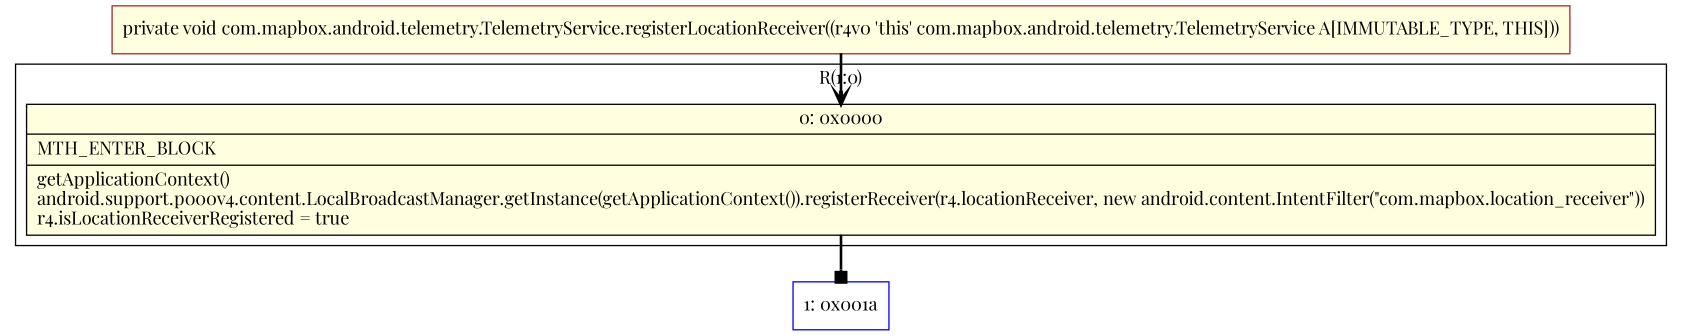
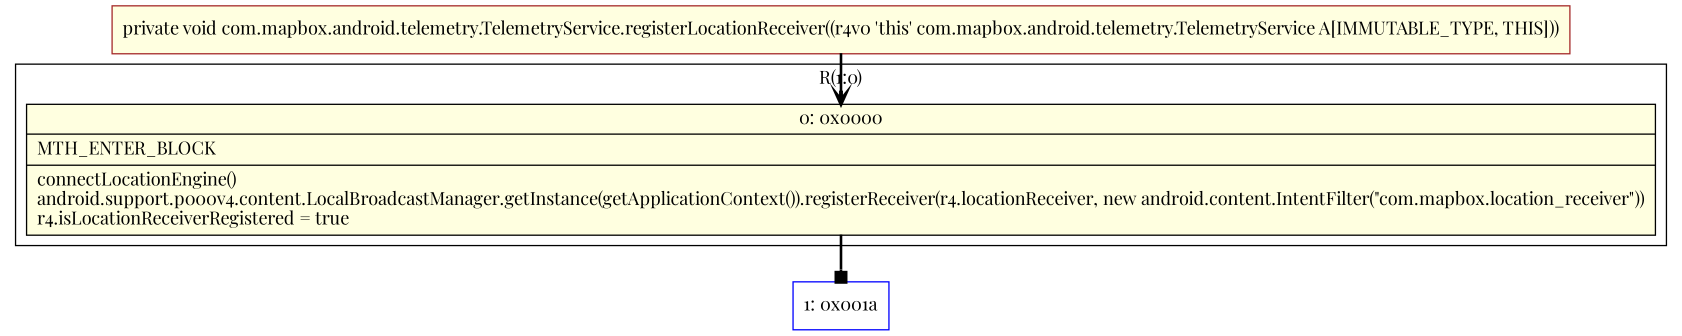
node "0: 0x0000": text "getApplicationContext()" -> "connectLocationEngine()"
